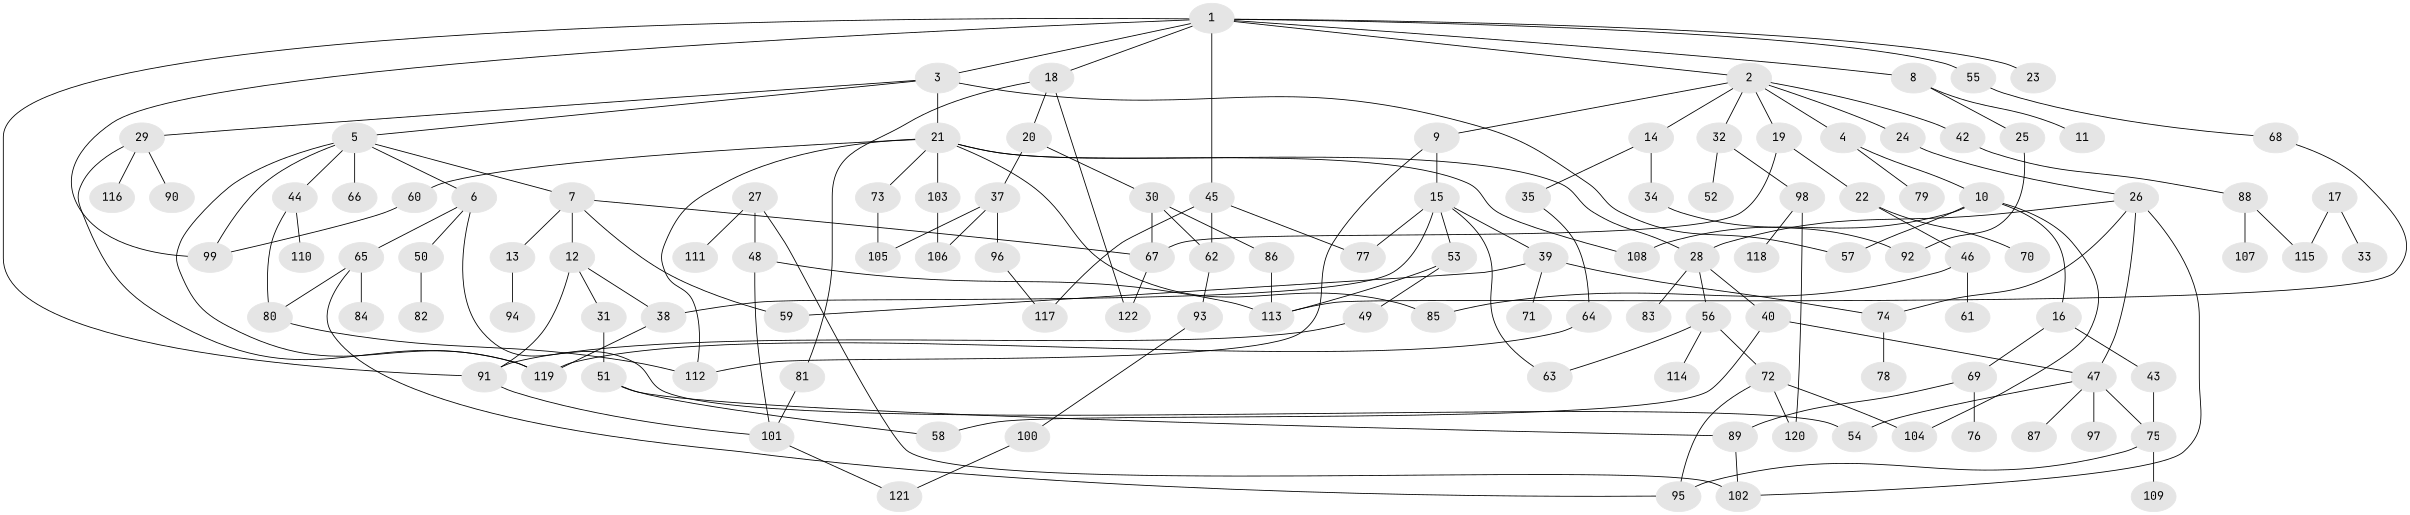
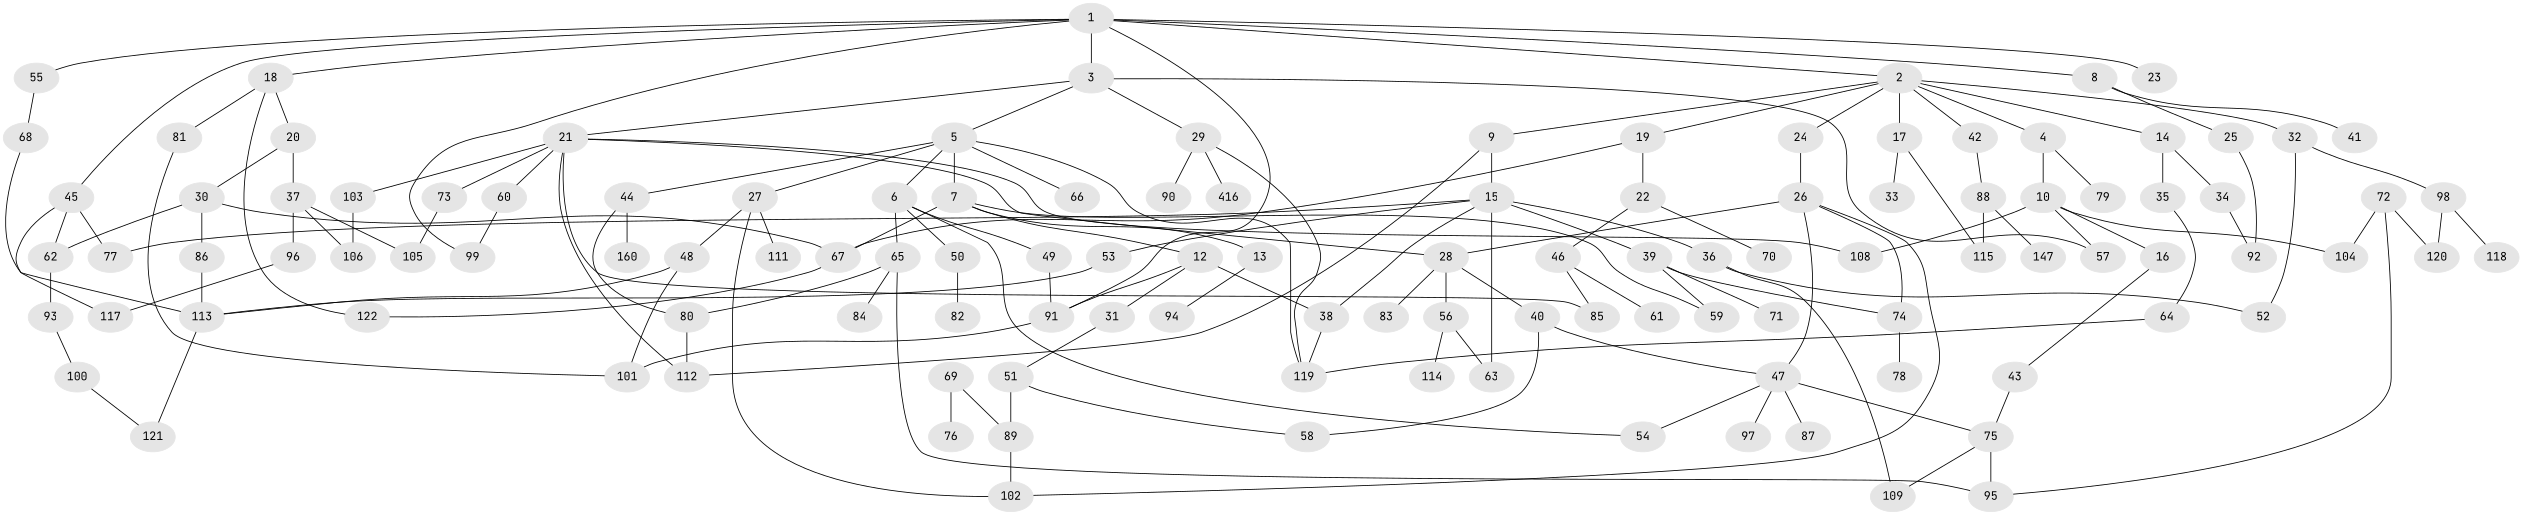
edge "2" -- "17": added
node "11": label "11" -> "41"
edge "5" -- "99": now "5" -- "27"
node "116": label "116" -> "416"
node "110": label "110" -> "160"
node "36": added
node "107": label "107" -> "147"
edge "53" -- "49": now "6" -- "49"
edge "56" -- "72": removed
edge "16" -- "69": removed
edge "101" -- "121": now "113" -- "121"
